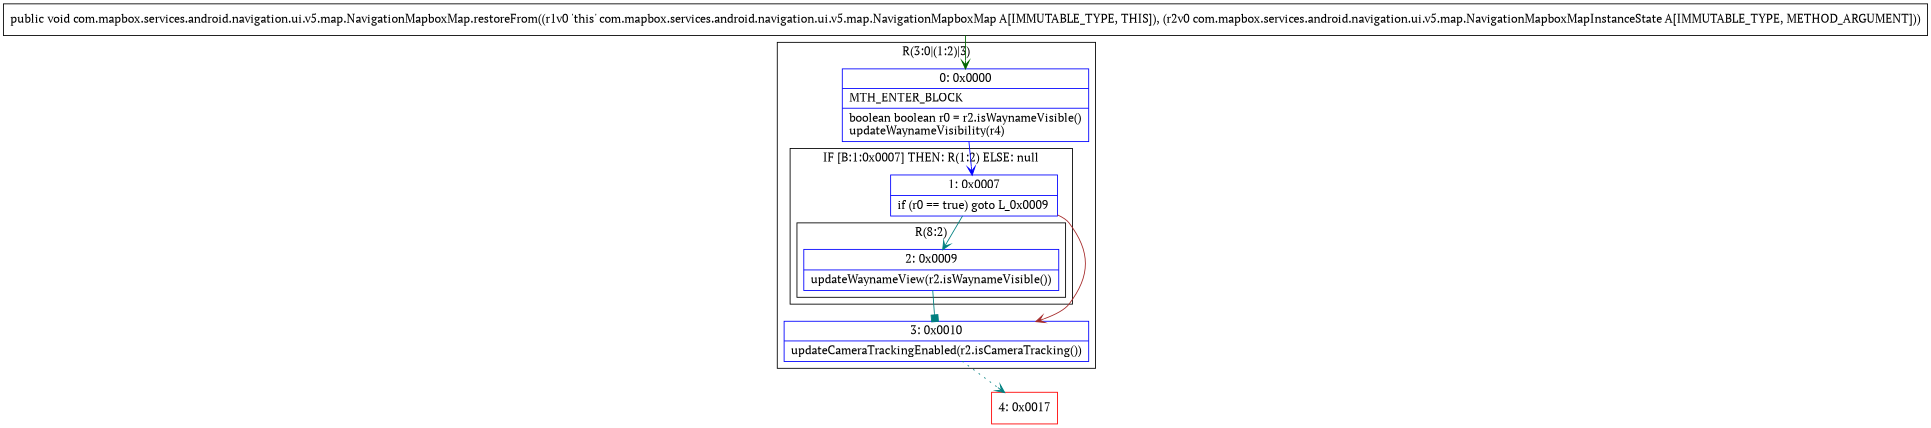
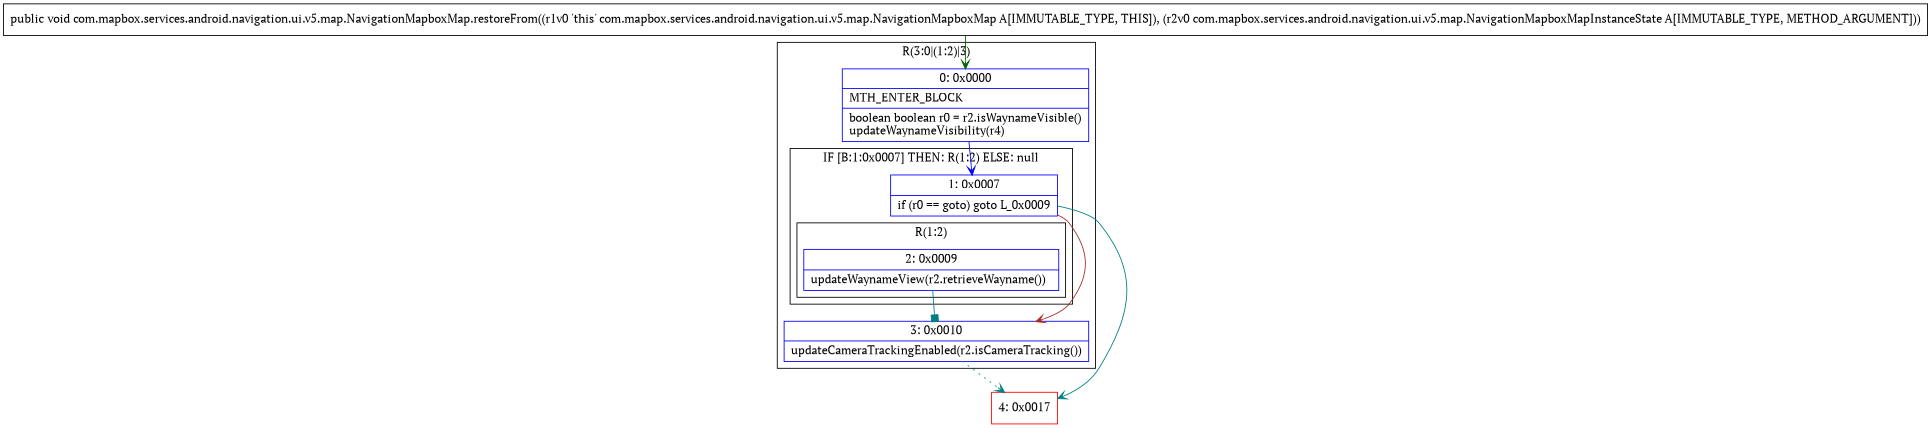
node "1: 0x0007": text "if (r0 == true) goto L_0x0009" -> "if (r0 == goto) goto L_0x0009"
edge "1: 0x0007" -> "2: 0x0009": now "1: 0x0007" -> "4: 0x0017"
cluster "R(8:2)": label "R(8:2)" -> "R(1:2)"
node "2: 0x0009": text "updateWaynameView(r2.isWaynameVisible())" -> "updateWaynameView(r2.retrieveWayname())"
